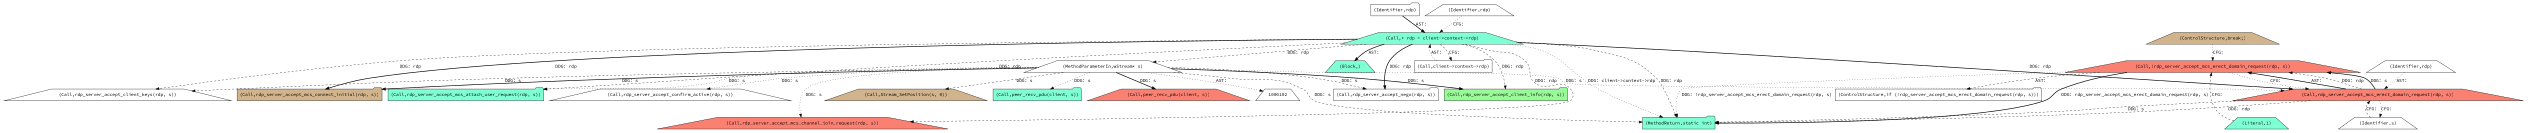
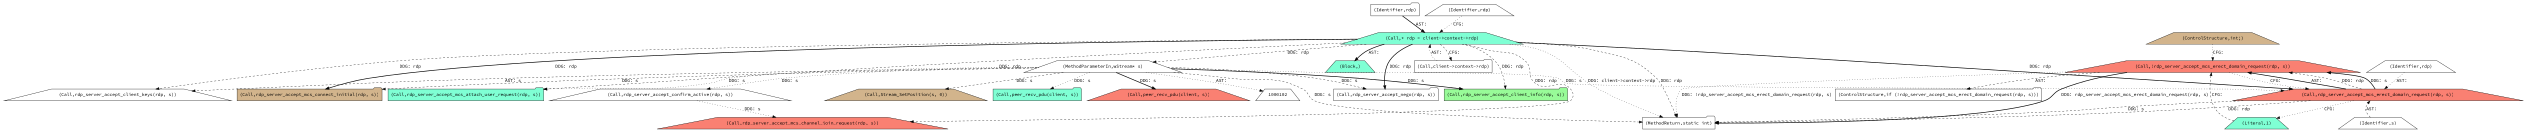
node "(ControlStructure,break;)": label "(ControlStructure,break;)" -> "(ControlStructure,int;)"
edge "(MethodParameterIn,wStream* s)" -> "(Call,rdp_server_accept_mcs_channel_join_request(rdp, s))": now "(Call,rdp_server_accept_confirm_active(rdp, s))" -> "(Call,rdp_server_accept_mcs_channel_join_request(rdp, s))"
edge "(MethodParameterIn,wStream* s)" -> "(Call,rdp_server_accept_mcs_connect_initial(rdp, s))": style bold -> dashed
edge "(MethodParameterIn,wStream* s)" -> "(Call,rdp_server_accept_client_keys(rdp, s))": label "DDG: s" -> "AST: s"
edge "(Call,rdp_server_accept_mcs_erect_domain_request(rdp, s))" -> "(Identifier,s)": now "(Call,rdp_server_accept_mcs_erect_domain_request(rdp, s))" -> "(Literal,1)"
edge "(Identifier,s)" -> "(Call,rdp_server_accept_mcs_erect_domain_request(rdp, s))": label "CFG: " -> "AST: "
node "(MethodReturn,static int)": fillcolor aquamarine -> white
